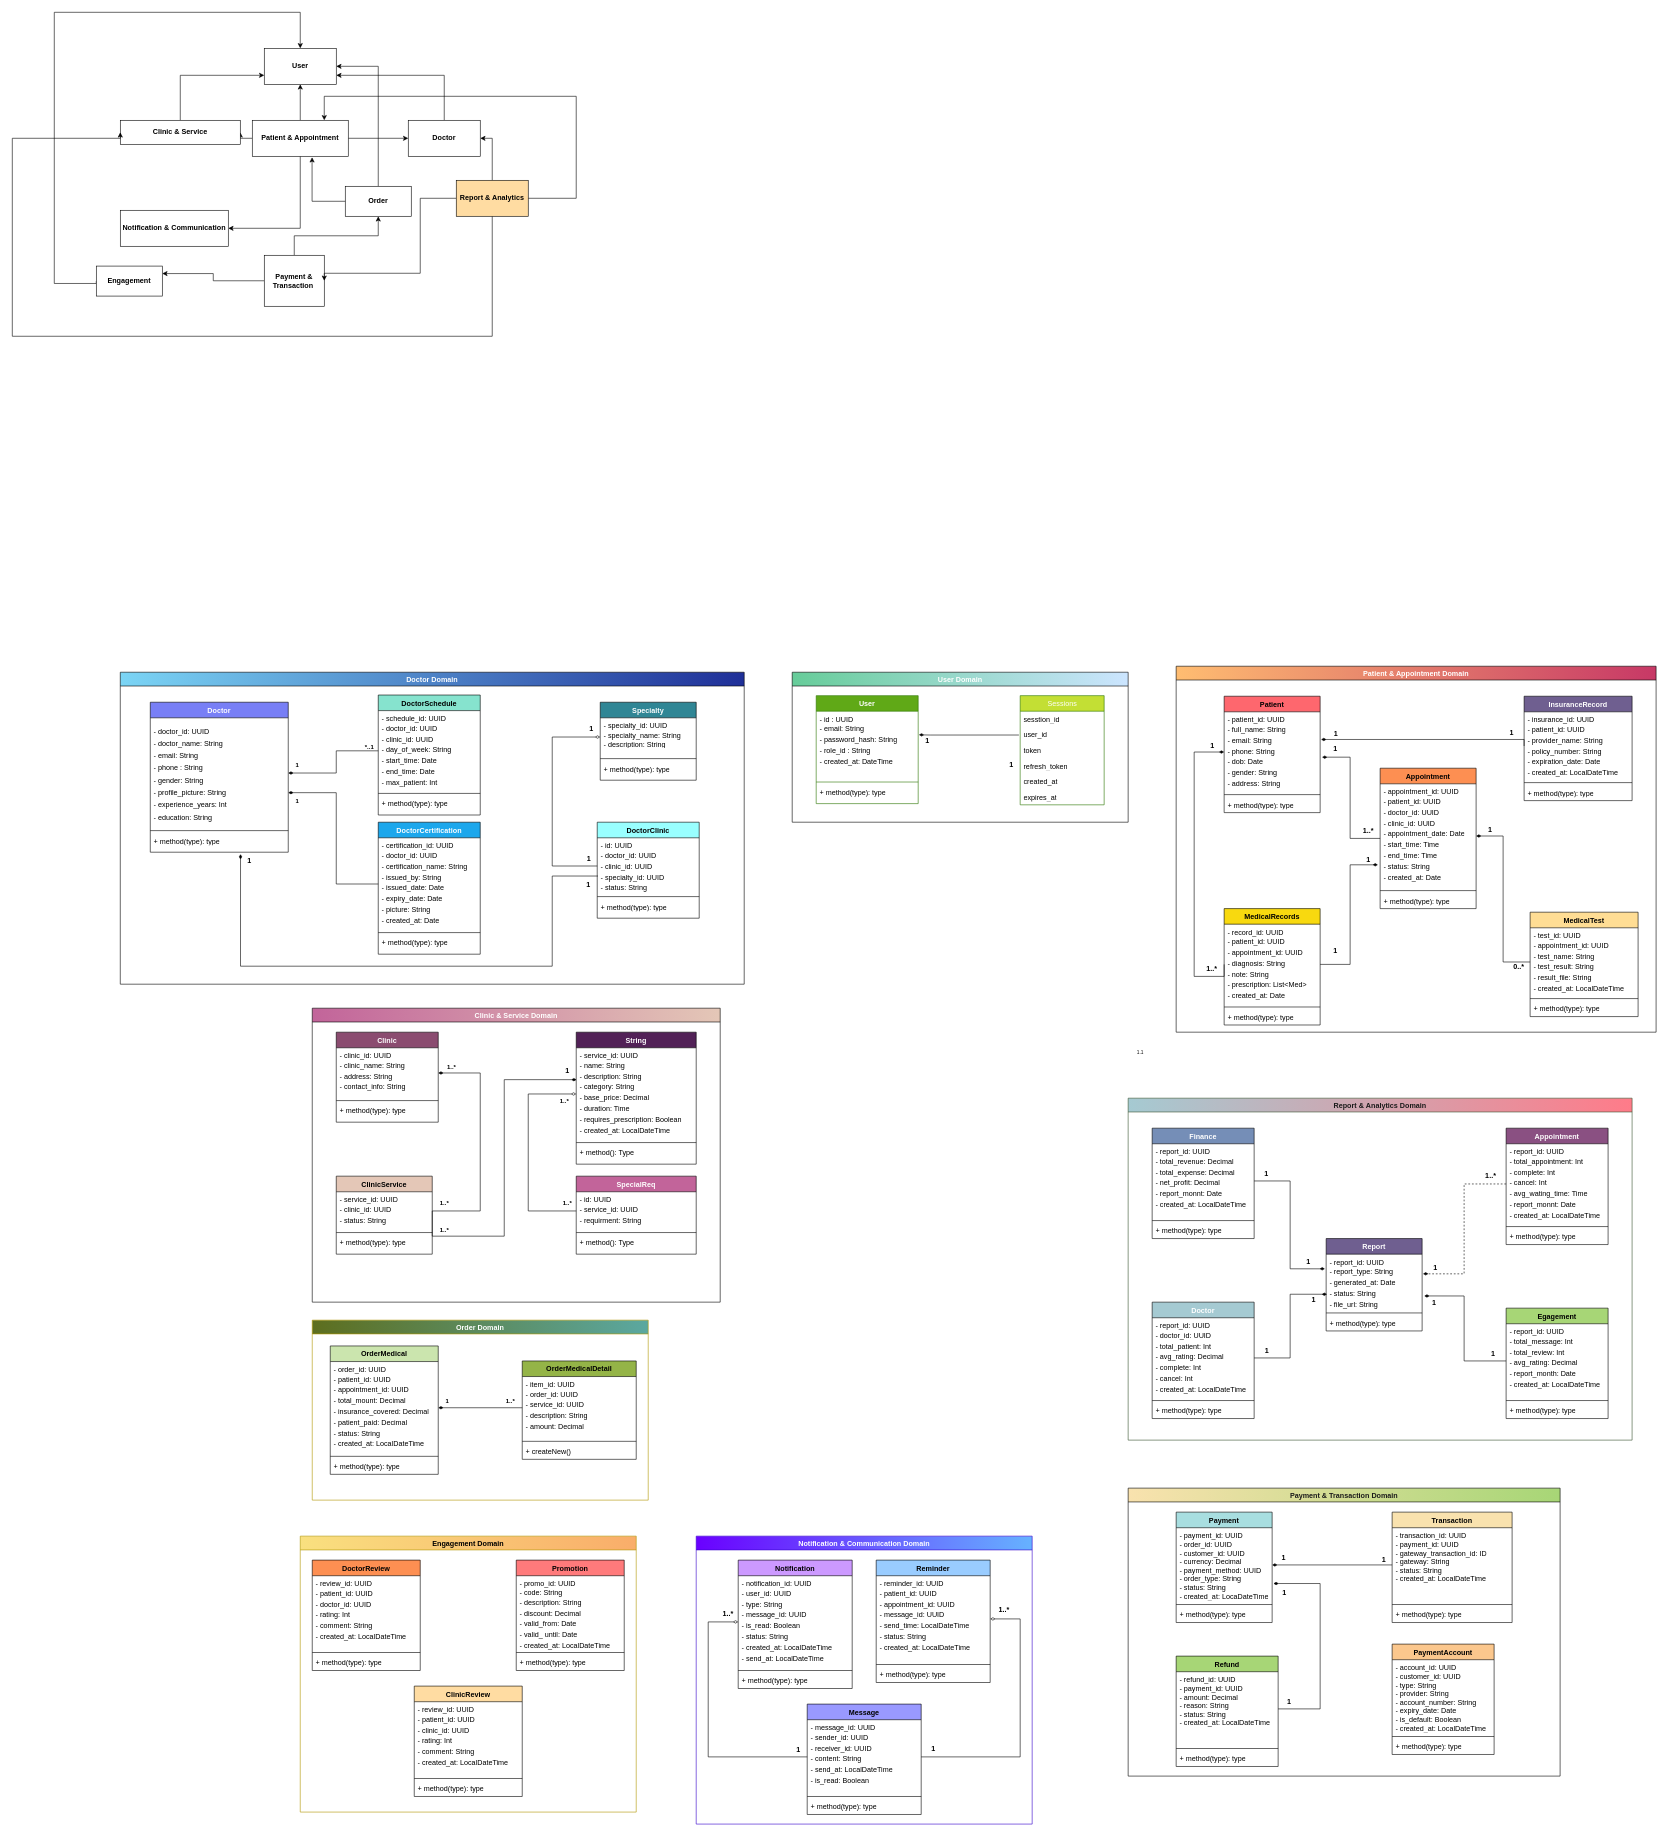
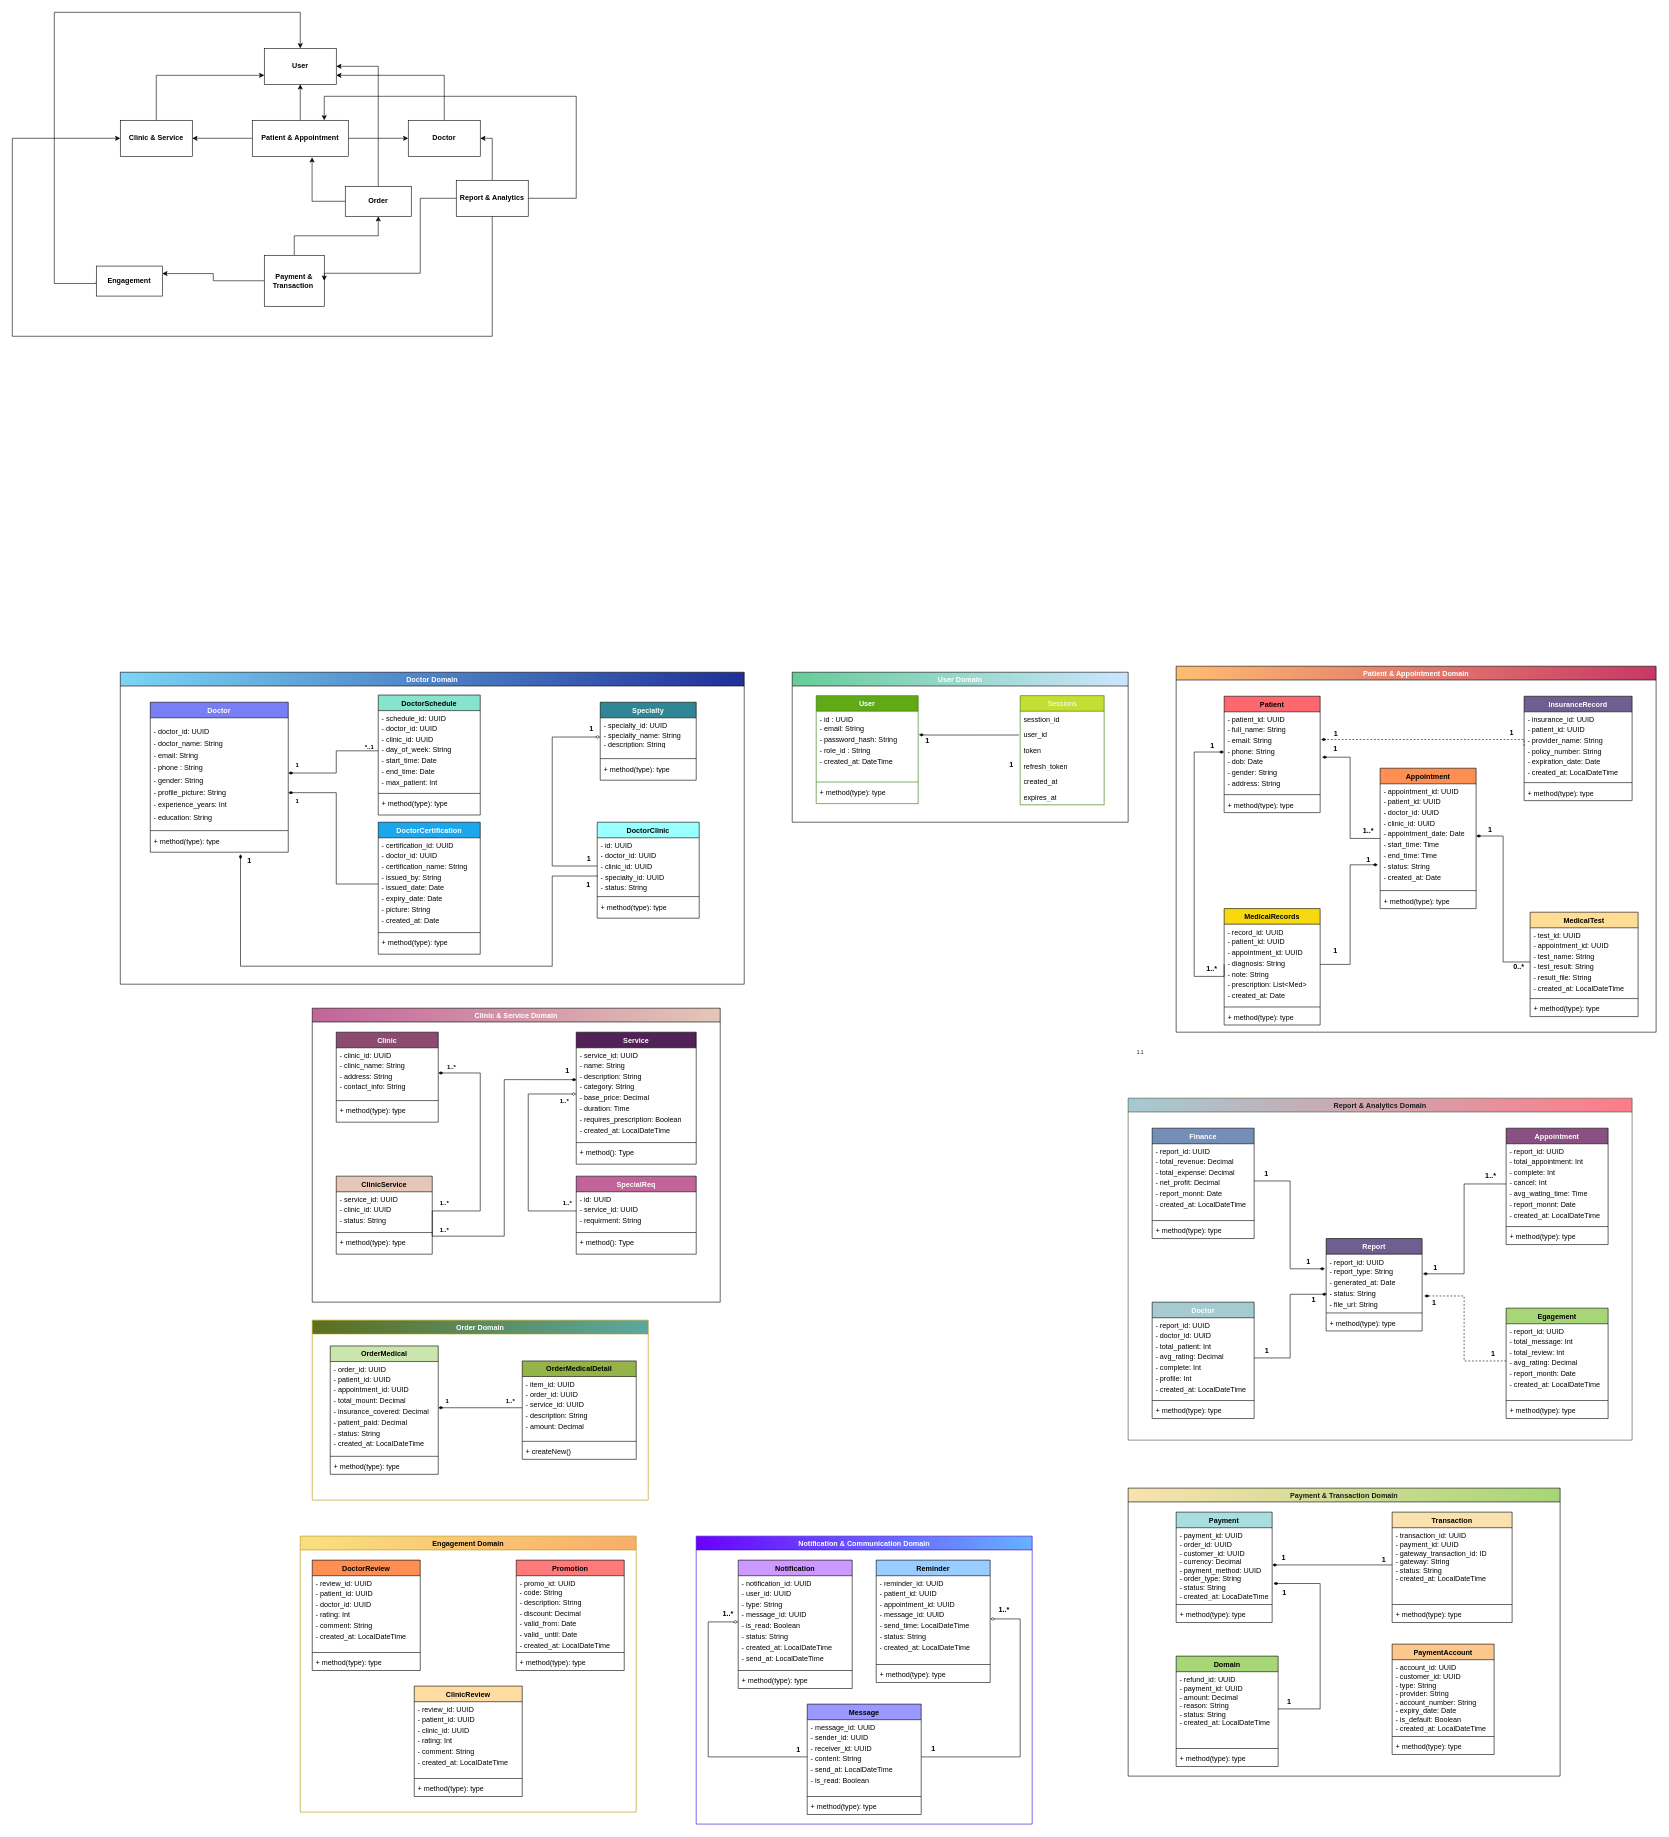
node "Clinic & Service": size 120x24 -> 72x36
node "Report & Analytics": fillcolor #ffdca2 -> #ffffff
node "Notification & Communication": removed
edge "Patient & Appointment" -> "Notification & Communication": removed
edge "- insurance_id: UUID - patient_id: UUID - provider_name: String - policy_number: String - expiration_date: Date - created_at: LocalDateTime" -> "- patient_id: UUID - full_name: String - email: String - phone: String - dob: Date - gender: String - address: String": style solid -> dashed
node "String": label "String" -> "Service"
edge "- report_id: UUID - total_appointment: Int - complete: Int - cancel: Int - avg_wating_time: Time - report_monnt: Date - created_at: LocalDateTime" -> "- report_id: UUID - report_type: String - generated_at: Date - status: String - file_url: String": style dashed -> solid
edge "- report_id: UUID - total_message: Int - total_review: Int - avg_rating: Decimal - report_month: Date - created_at: LocalDateTime" -> "- report_id: UUID - report_type: String - generated_at: Date - status: String - file_url: String": style solid -> dashed
node "- report_id: UUID - doctor_id: UUID - total_patient: Int - avg_rating: Decimal - complete: Int - cancel: Int - created_at: LocalDateTime": label "- report_id: UUID - doctor_id: UUID - total_patient: Int - avg_rating: Decimal - complete: Int - cancel: Int - created_at: LocalDateTime" -> "- report_id: UUID - doctor_id: UUID - total_patient: Int - avg_rating: Decimal - complete: Int - profile: Int - created_at: LocalDateTime"
node "Refund": label "Refund" -> "Domain"
